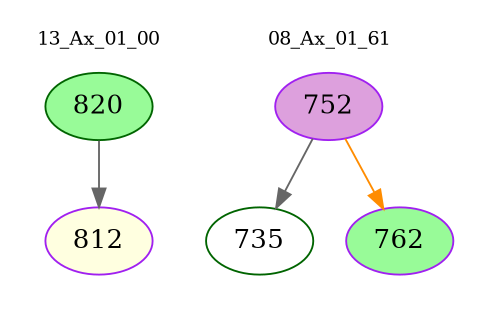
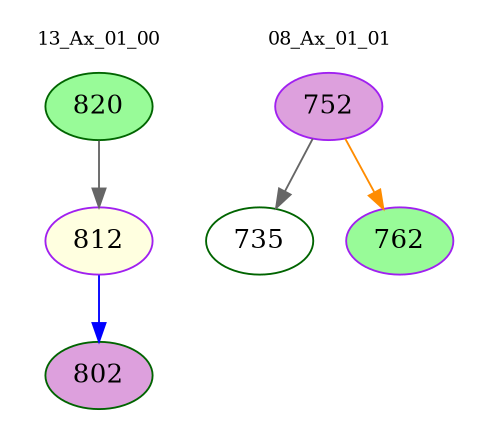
cluster "08_Ax_01_61": label "08_Ax_01_61" -> "08_Ax_01_01"
node "802": added
